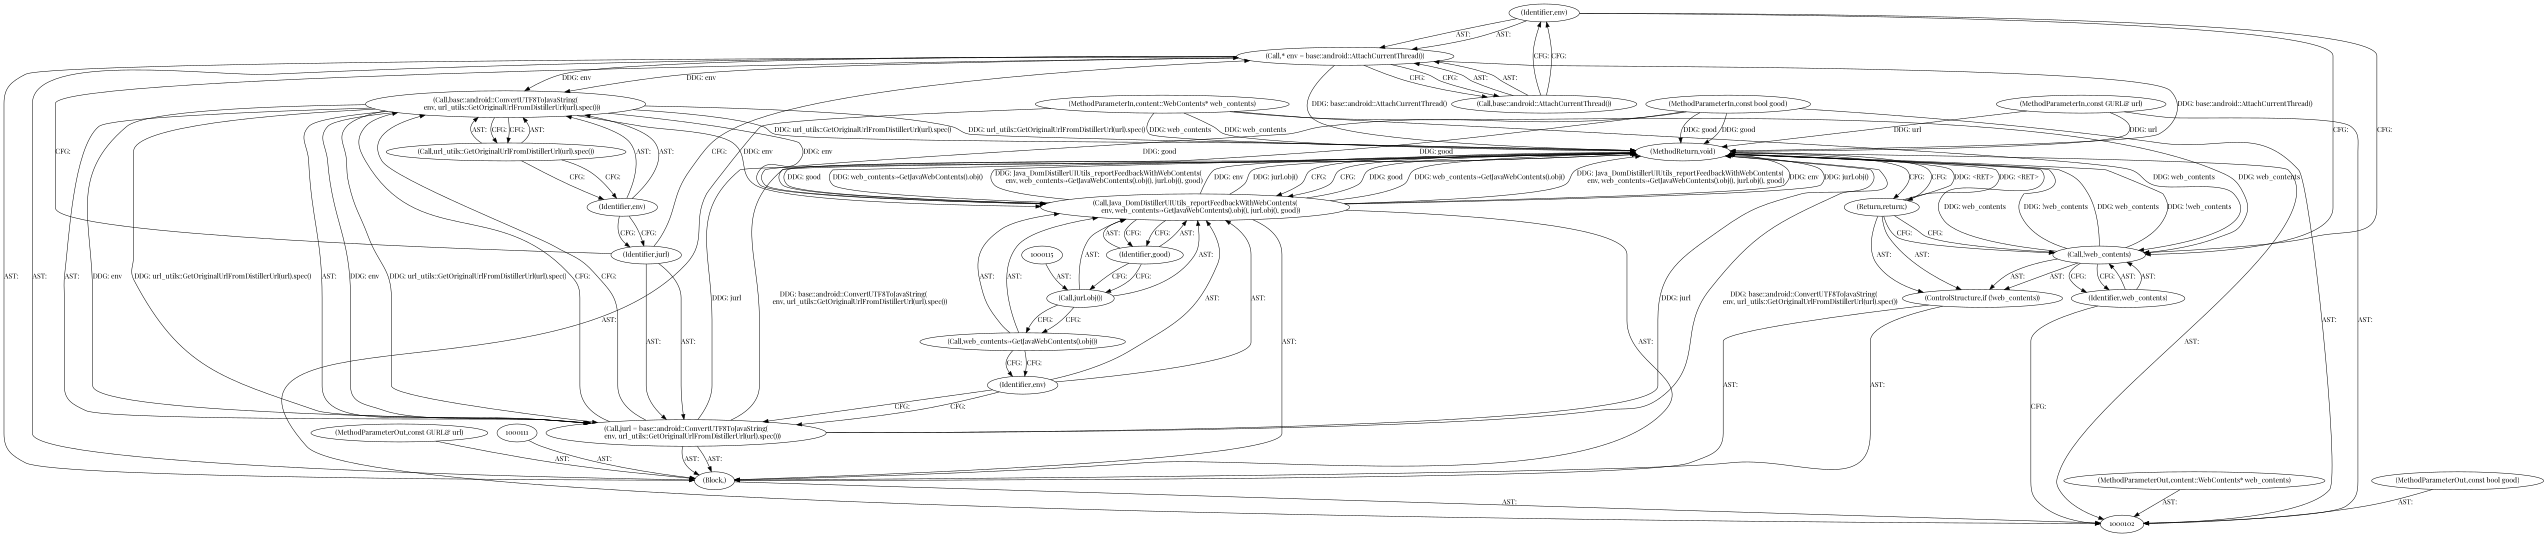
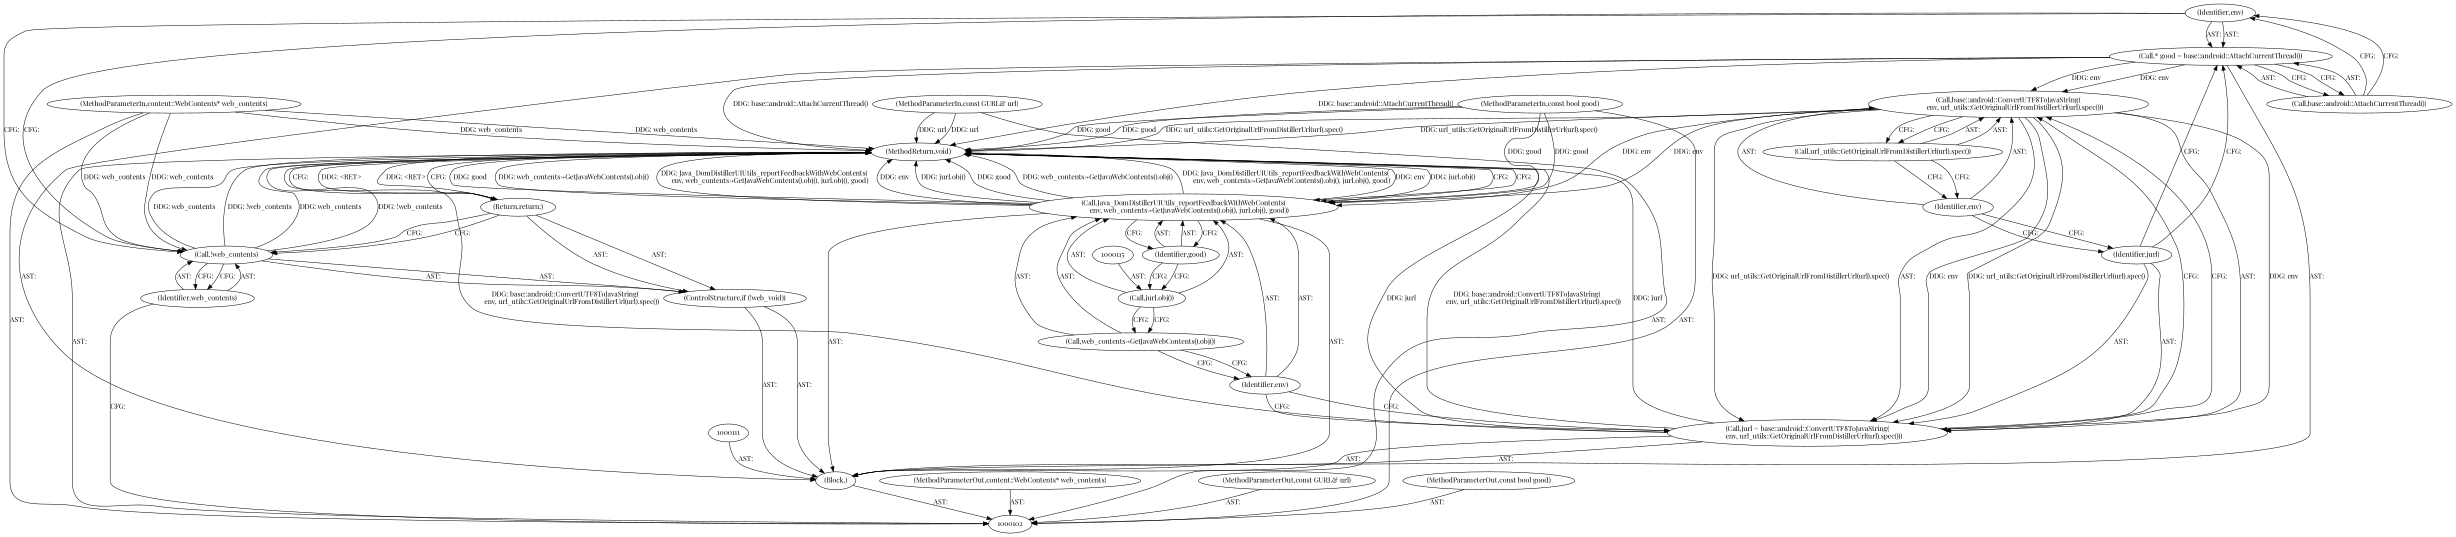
node "(Call,* env = base::android::AttachCurrentThread())": label "(Call,* env = base::android::AttachCurrentThread())" -> "(Call,* good = base::android::AttachCurrentThread())"
node "(ControlStructure,if (!web_contents))": label "(ControlStructure,if (!web_contents))" -> "(ControlStructure,if (!web_void))"
edge "(MethodParameterOut,const GURL& url)" -> "(Block,)": now "(MethodParameterOut,const GURL& url)" -> "1000102"
